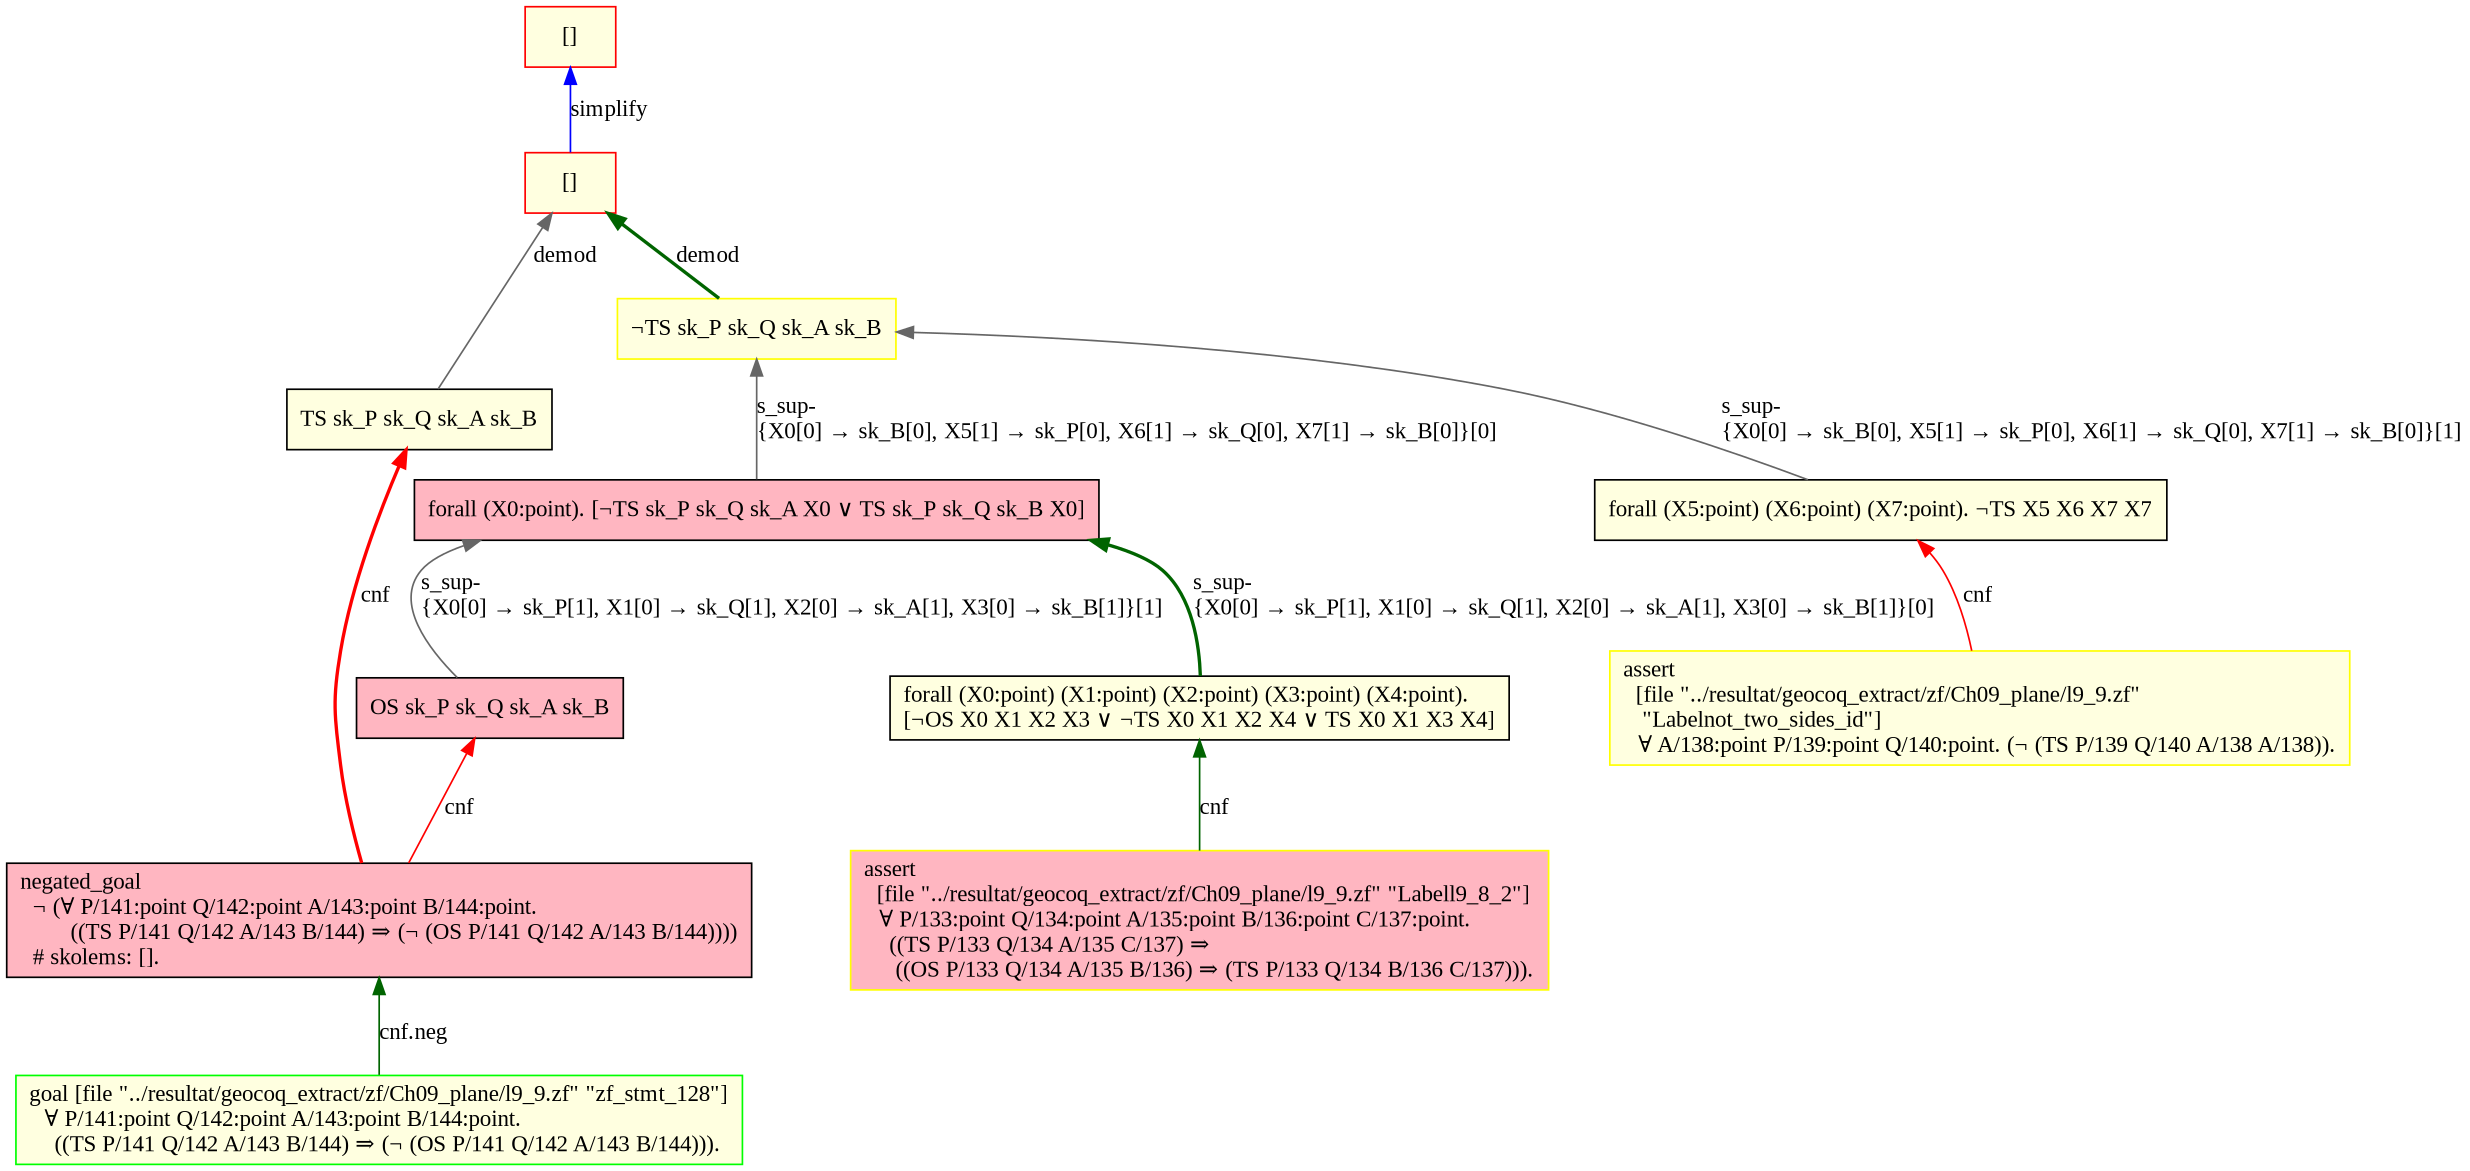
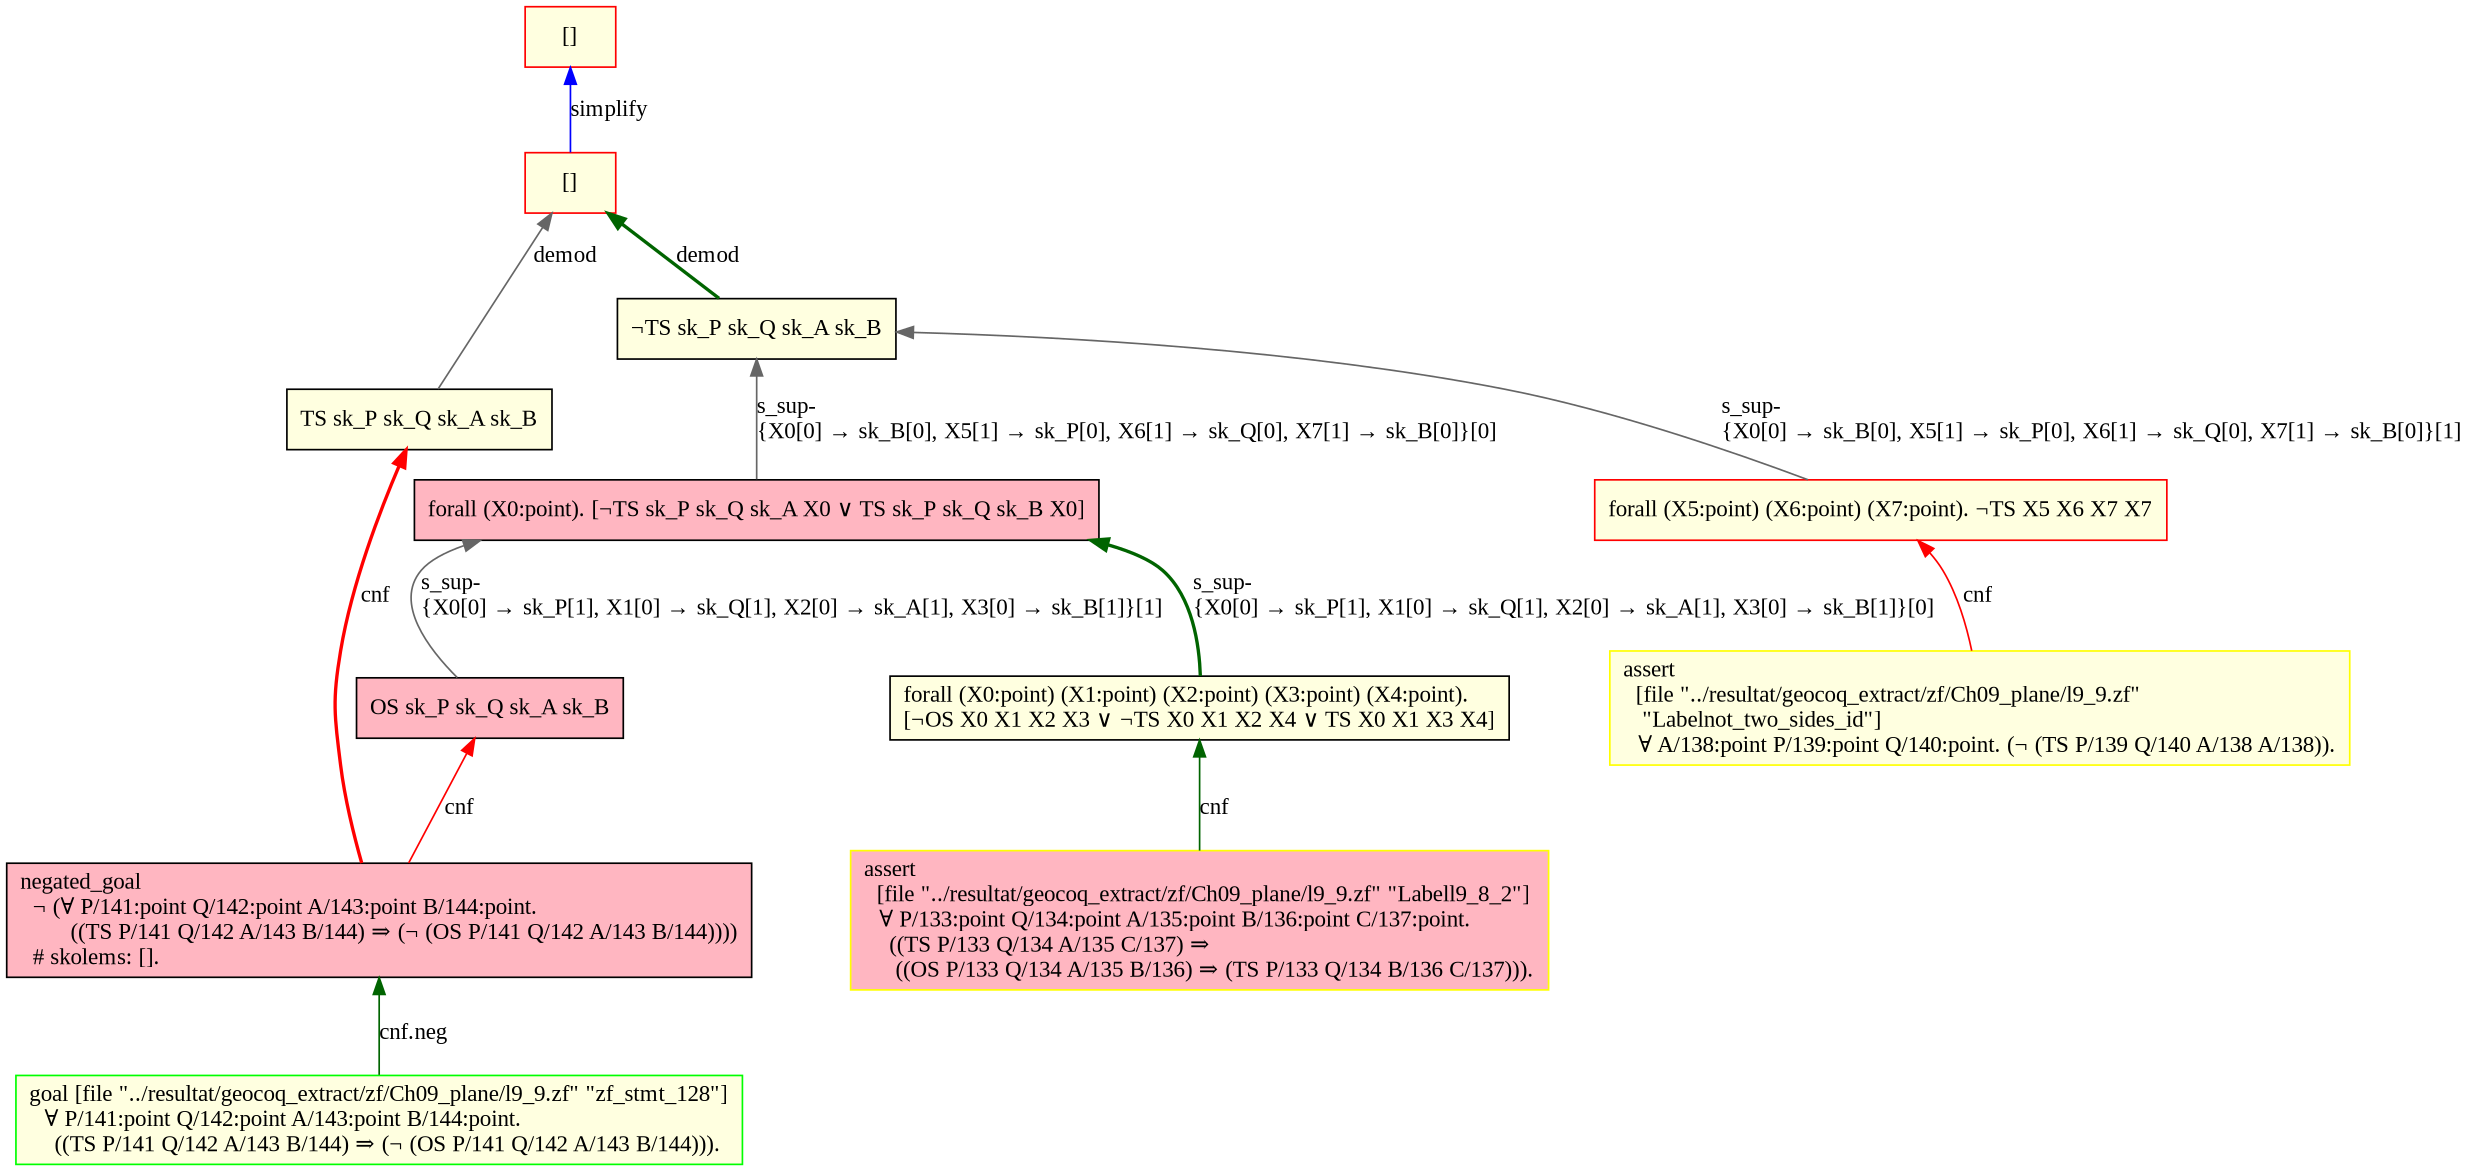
node "¬TS sk_P sk_Q sk_A sk_B": color yellow -> black
node "forall (X5:point) (X6:point) (X7:point). ¬TS X5 X6 X7 X7": color black -> red
